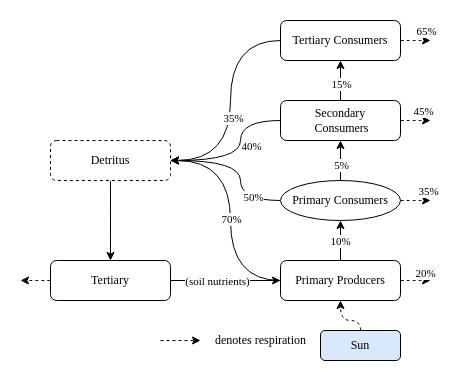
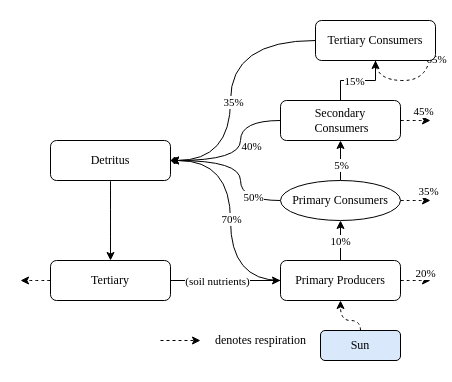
node "Tertiary Consumers": moved (341, 41) -> (376, 41)
node "Detritus": style dashed -> solid
edge "Primary Producers" -> "Detritus": arrowhead classic -> diamond
